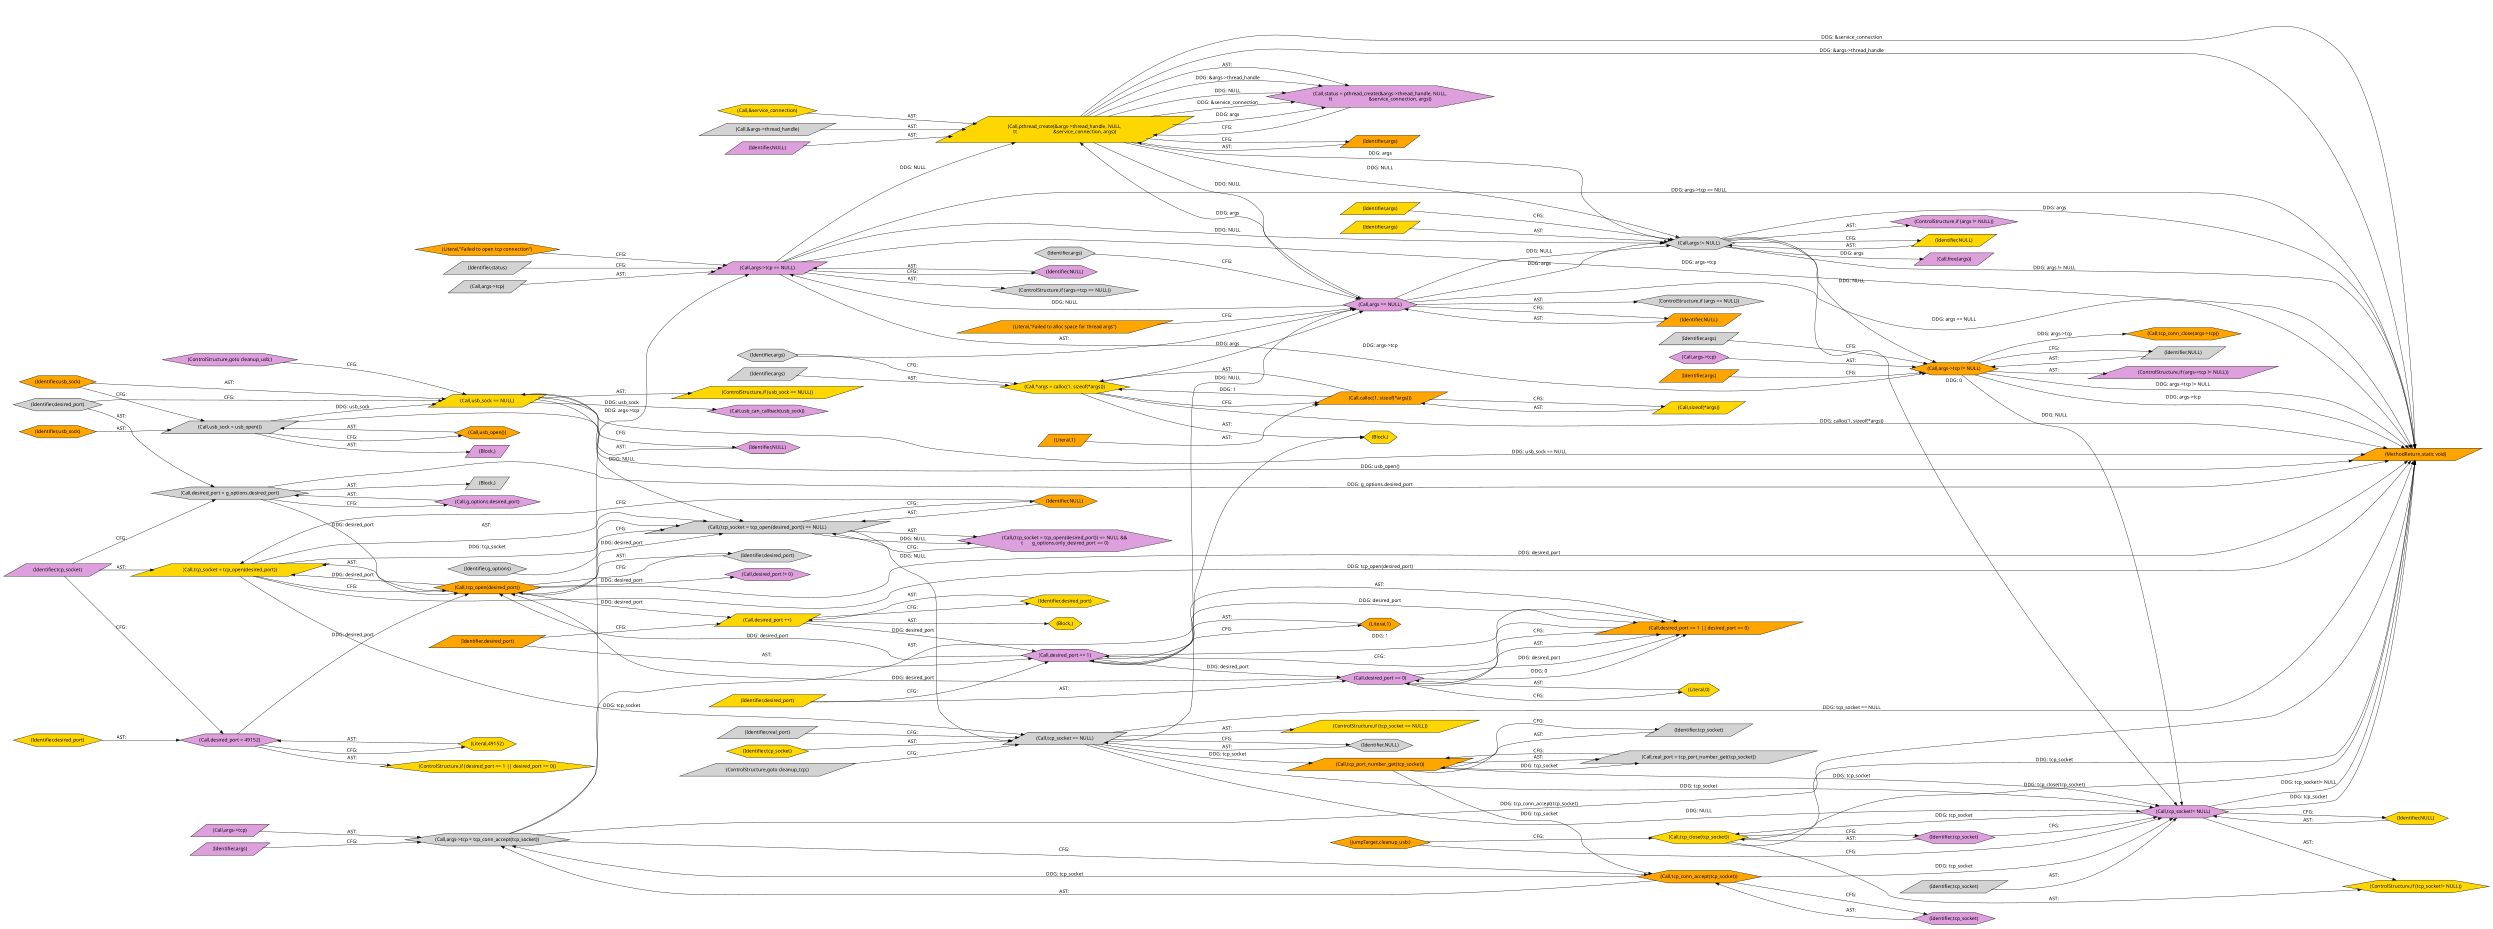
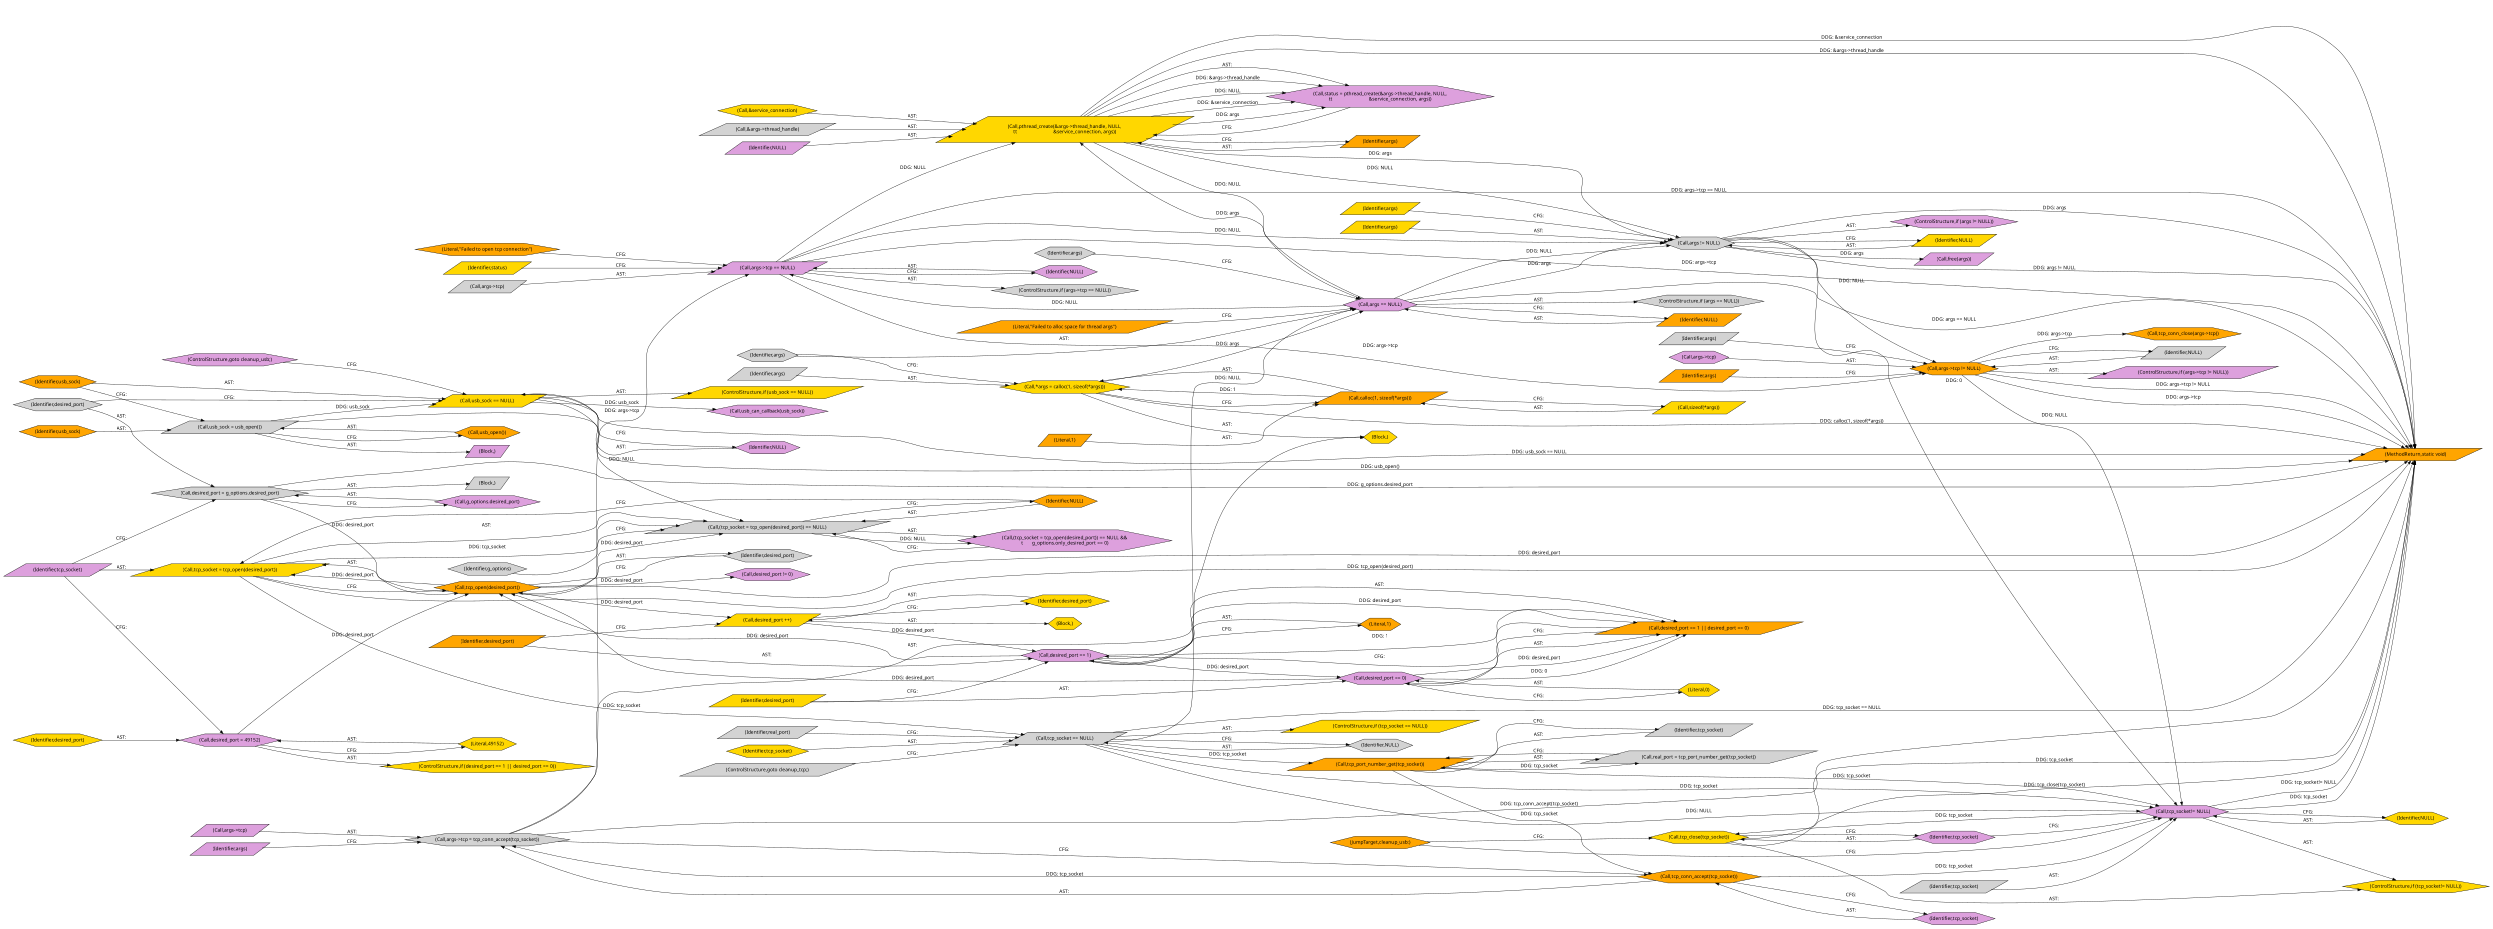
node "(Identifier,status)": fillcolor lightgrey -> gold
edge "(Call,(tcp_socket = tcp_open(desired_port)) == NULL)" -> "(Call,tcp_socket == NULL)": removed, label "DDG: NULL"
